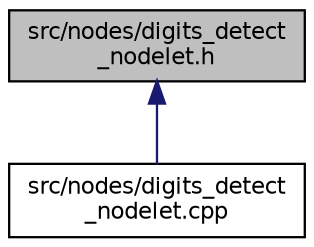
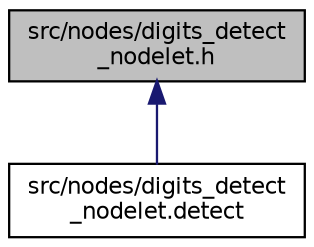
node "src/nodes/digits_detect _nodelet.cpp": label "src/nodes/digits_detect _nodelet.cpp" -> "src/nodes/digits_detect _nodelet.detect"
